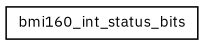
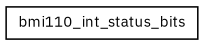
node "bmi160_int_status_bits": label "bmi160_int_status_bits" -> "bmi110_int_status_bits"
